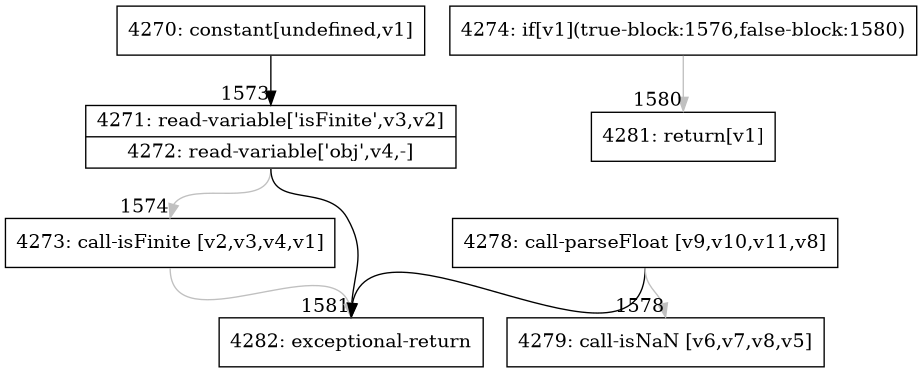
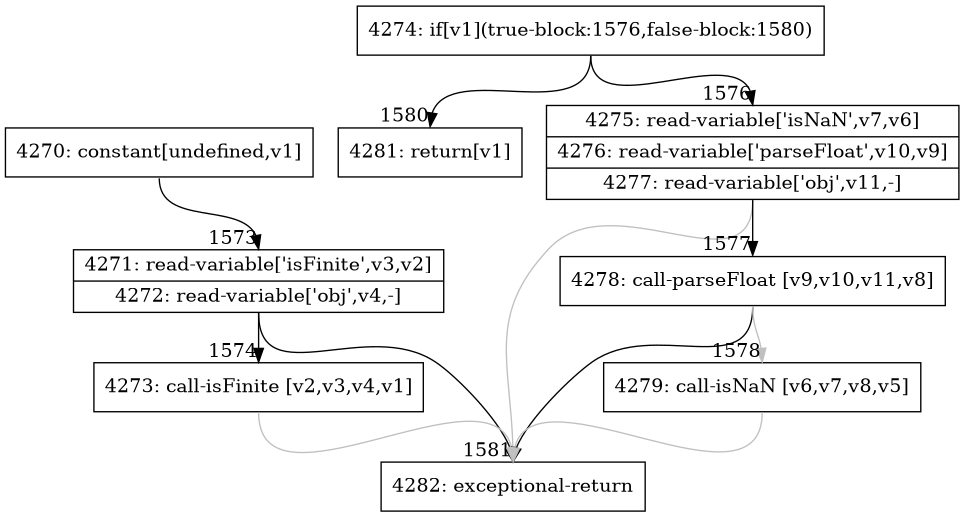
edge "4274: if[v1](true-block:1576,false-block:1580)" -> "4281: return[v1]": color gray -> black
node "4275: read-variable['isNaN',v7,v6]": added
edge "4271: read-variable['isFinite',v3,v2]" -> "4273: call-isFinite [v2,v3,v4,v1]": color gray -> black
edge "4279: call-isNaN [v6,v7,v8,v5]" -> "4282: exceptional-return": added
